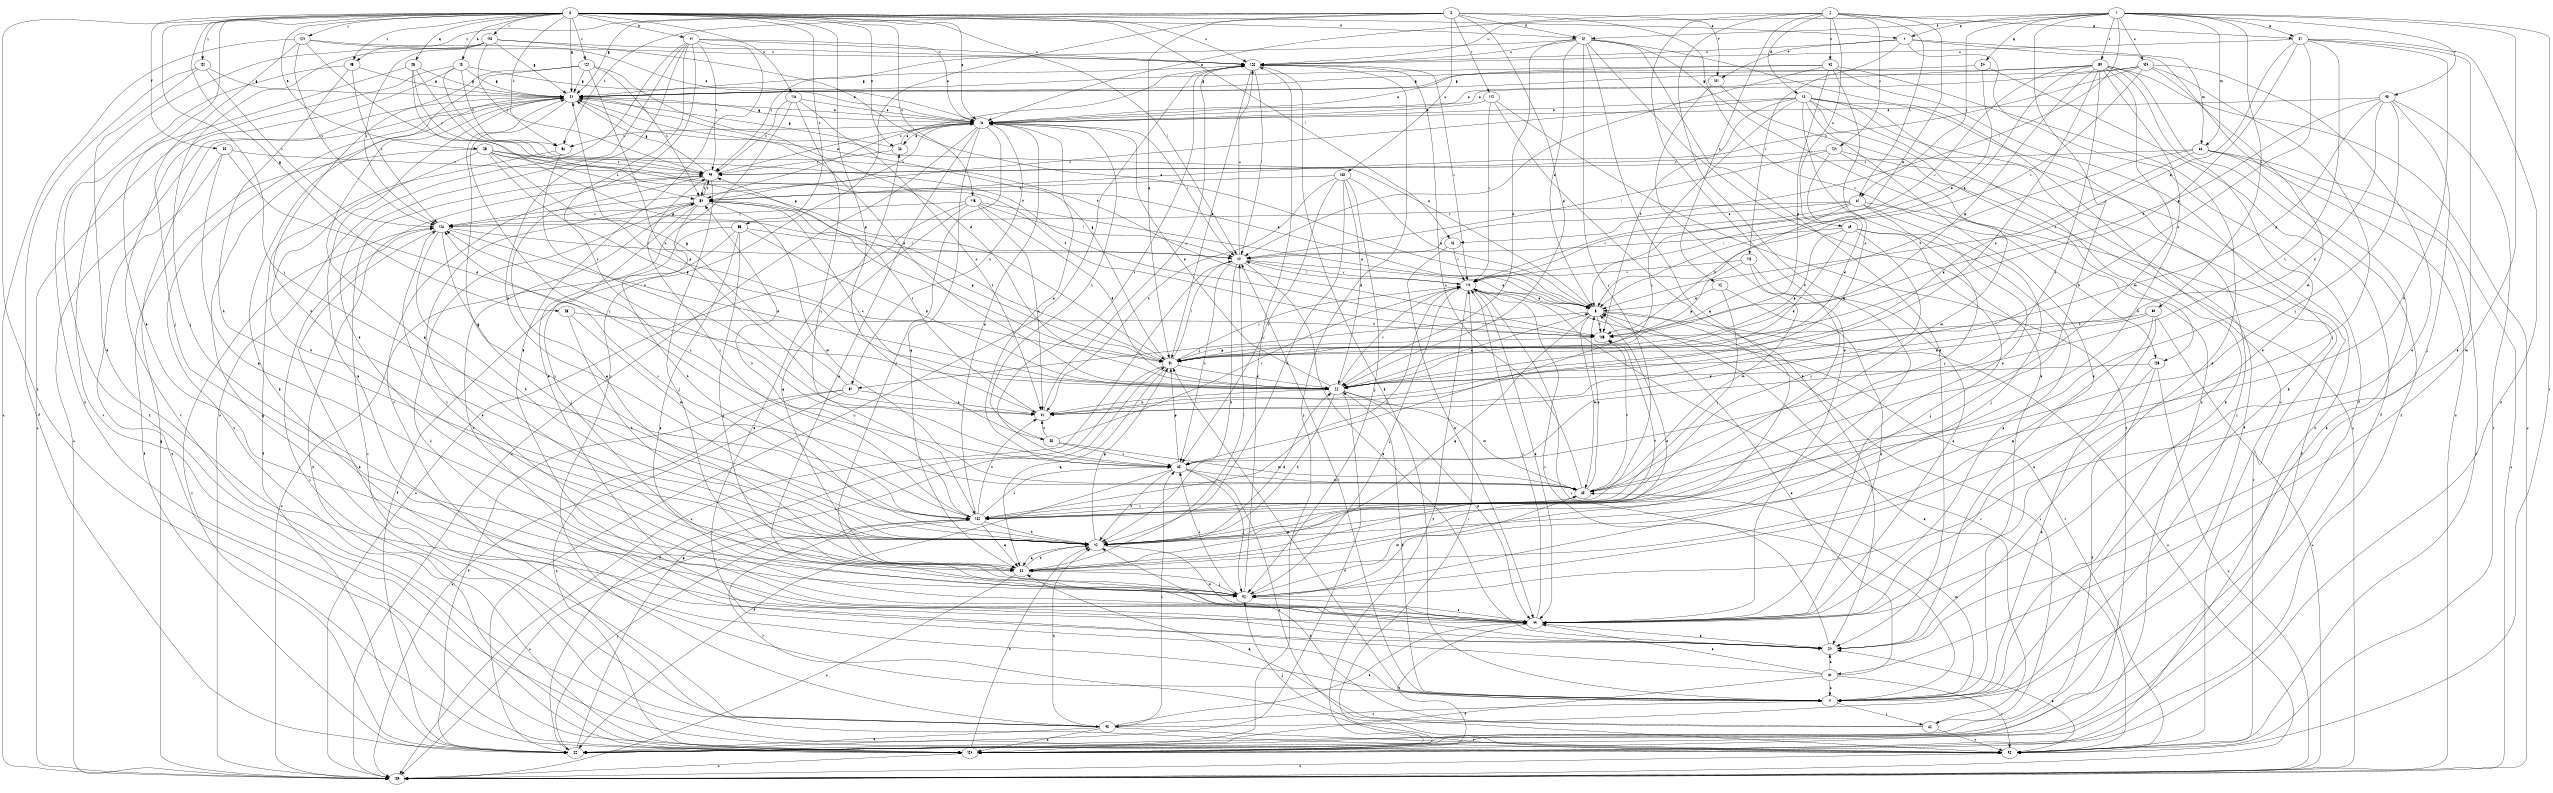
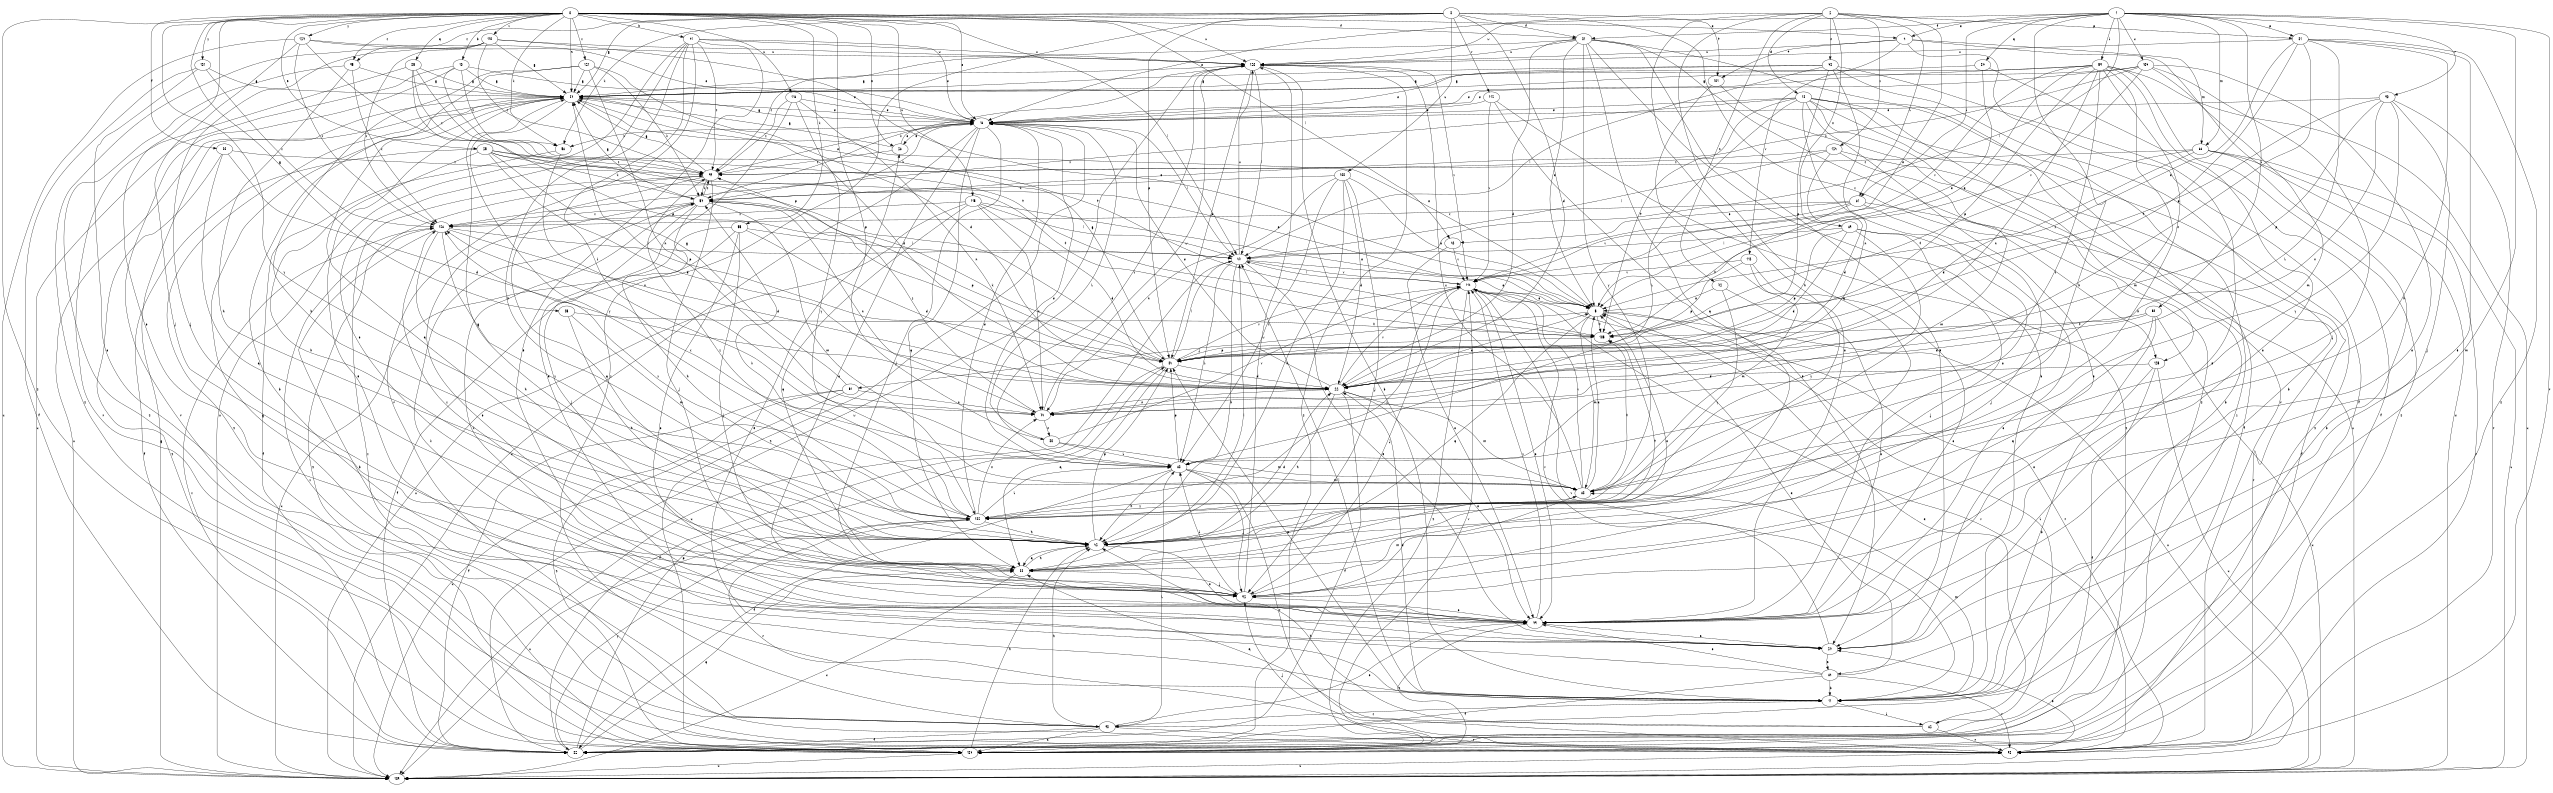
edge "0" -> "37": label "g" -> "z"
edge "57" -> "37": added, label "g"
edge "16" -> "51": now "16" -> "137"
edge "68" -> "114": added, label "v"
edge "80" -> "74": reversed
edge "61" -> "132": removed, label "y"
edge "132" -> "88": now "32" -> "88"
edge "64" -> "27": reversed
